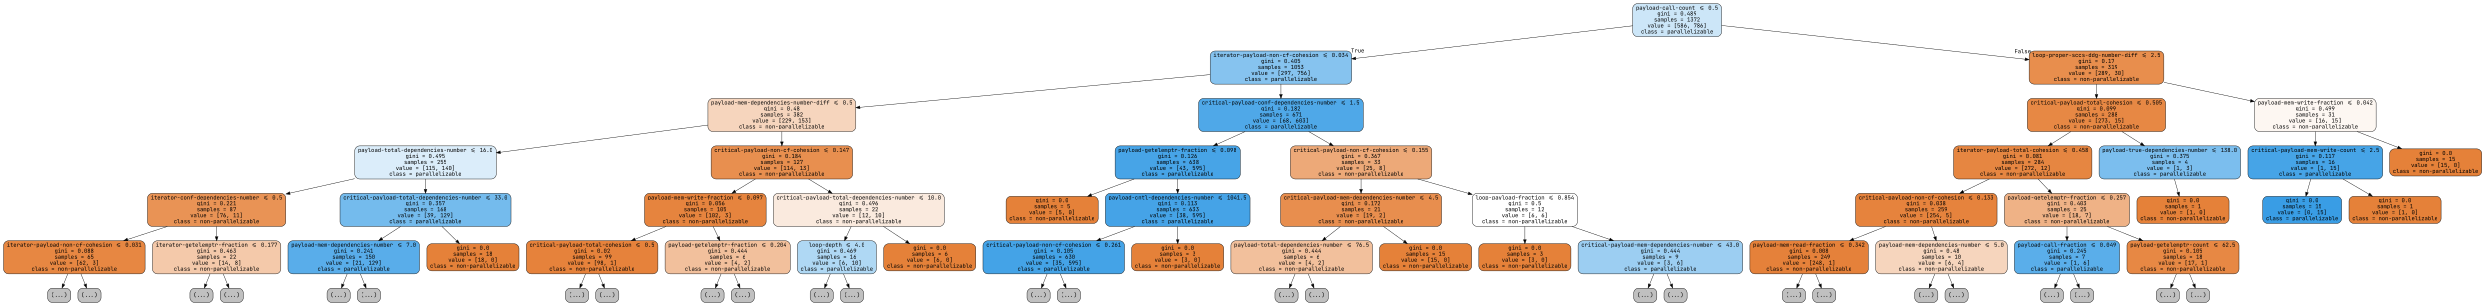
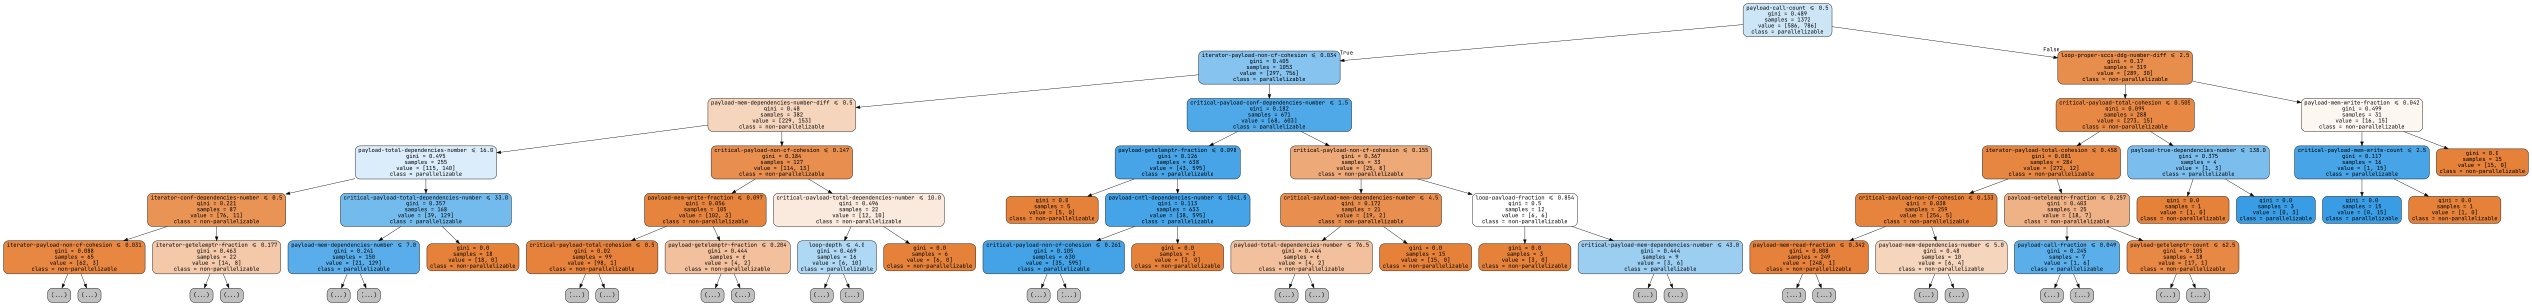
node "gini = 0.0 samples = 3 value = [0, 3] class = parallelizable": added
